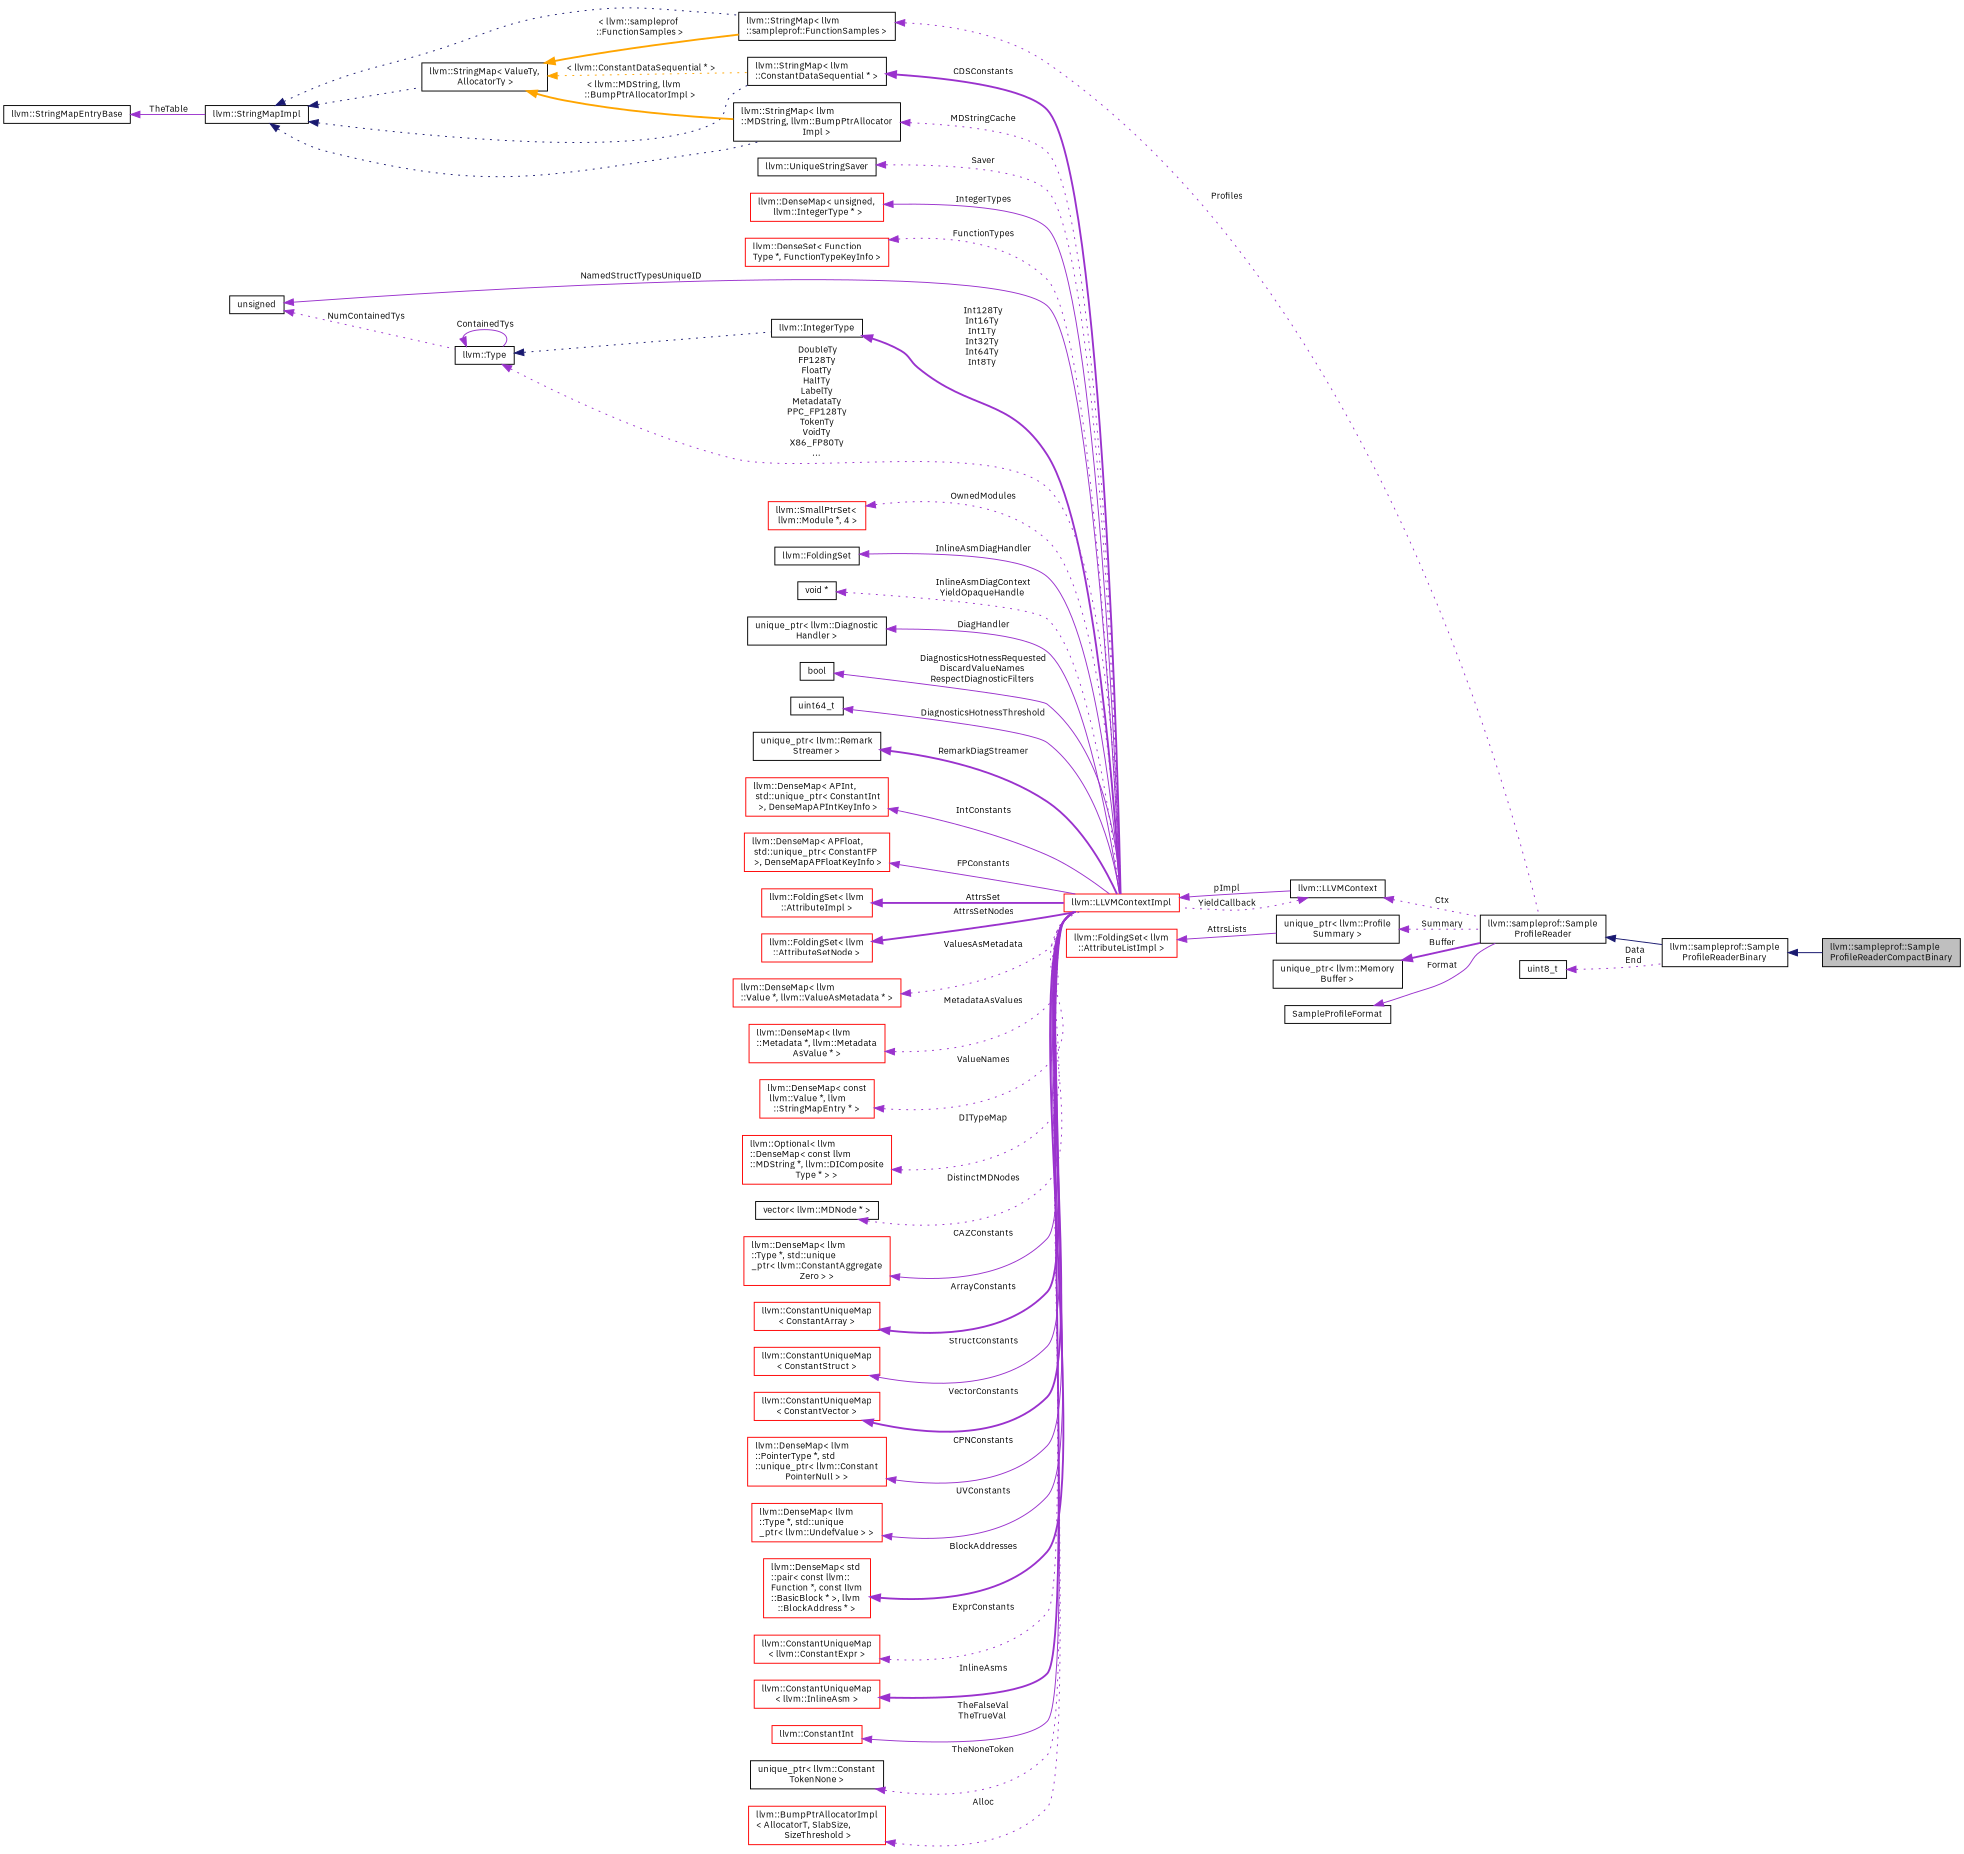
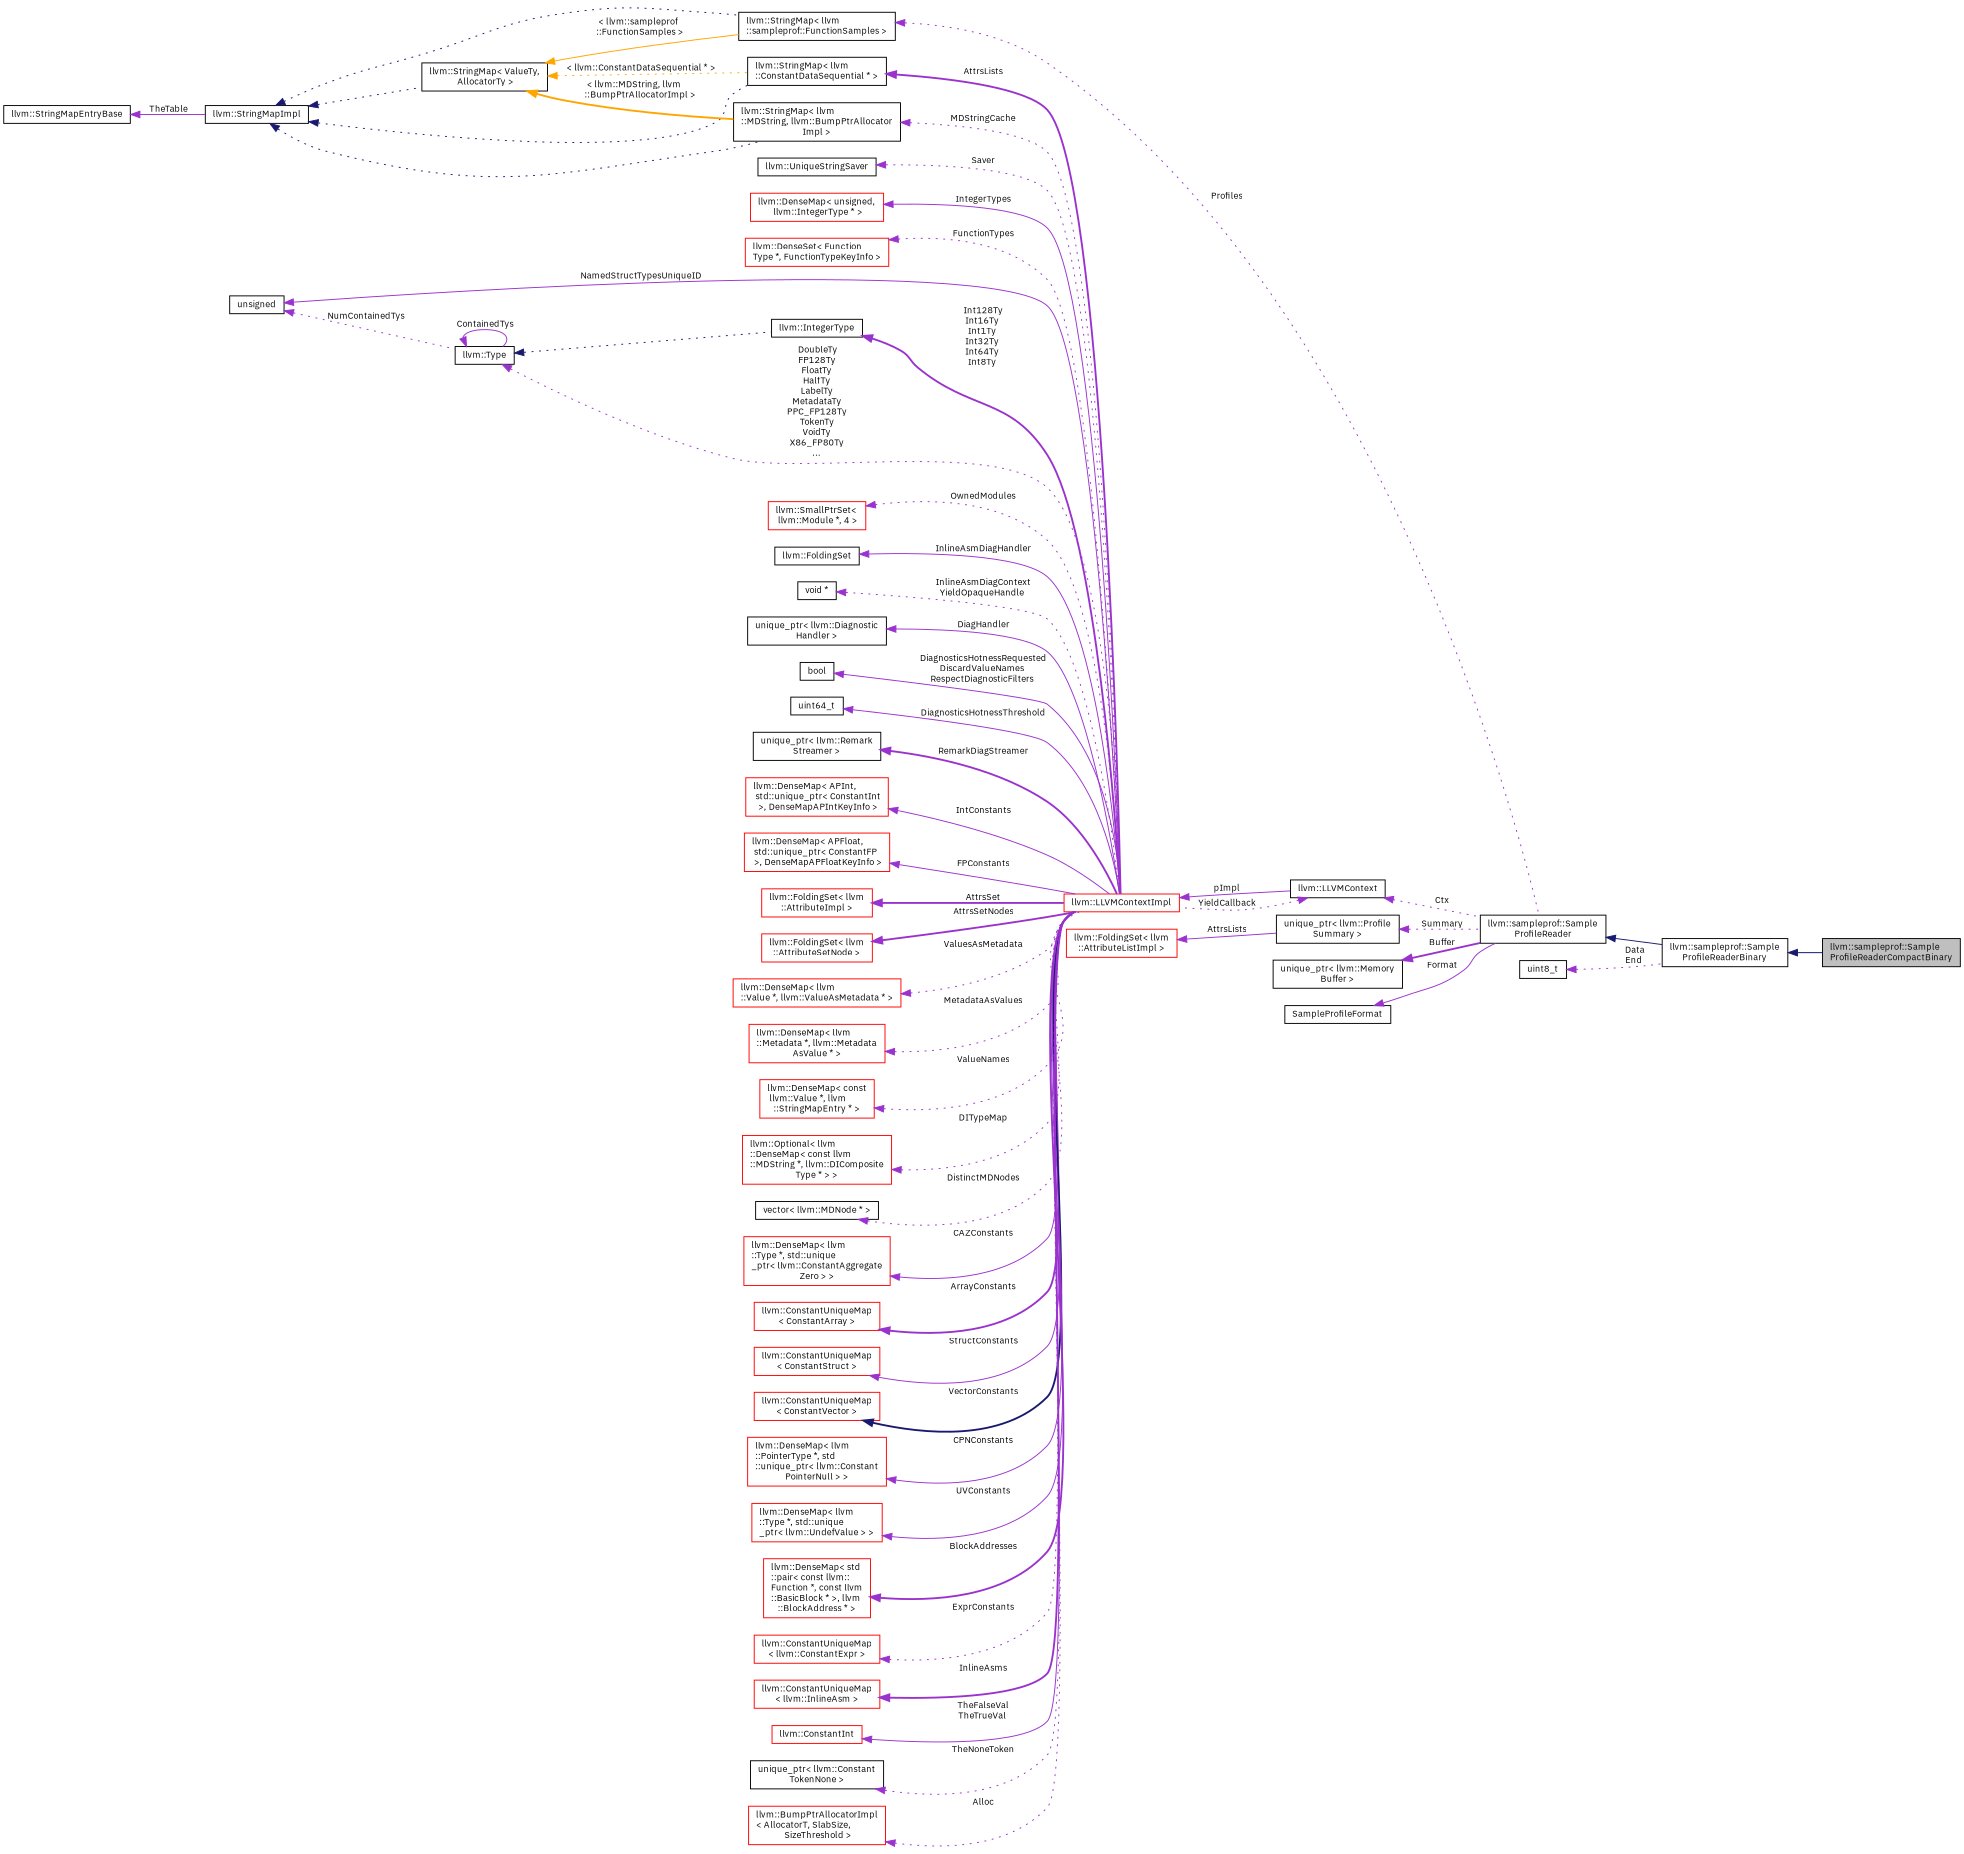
edge "llvm::StringMap< llvm ::sampleprof::FunctionSamples >" -> "llvm::StringMap< ValueTy, AllocatorTy >": style bold -> solid
edge "llvm::LLVMContextImpl" -> "llvm::StringMap< llvm ::ConstantDataSequential * >": label " CDSConstants" -> " AttrsLists"
edge "llvm::LLVMContextImpl" -> "llvm::ConstantUniqueMap < ConstantVector >": color darkorchid3 -> midnightblue
